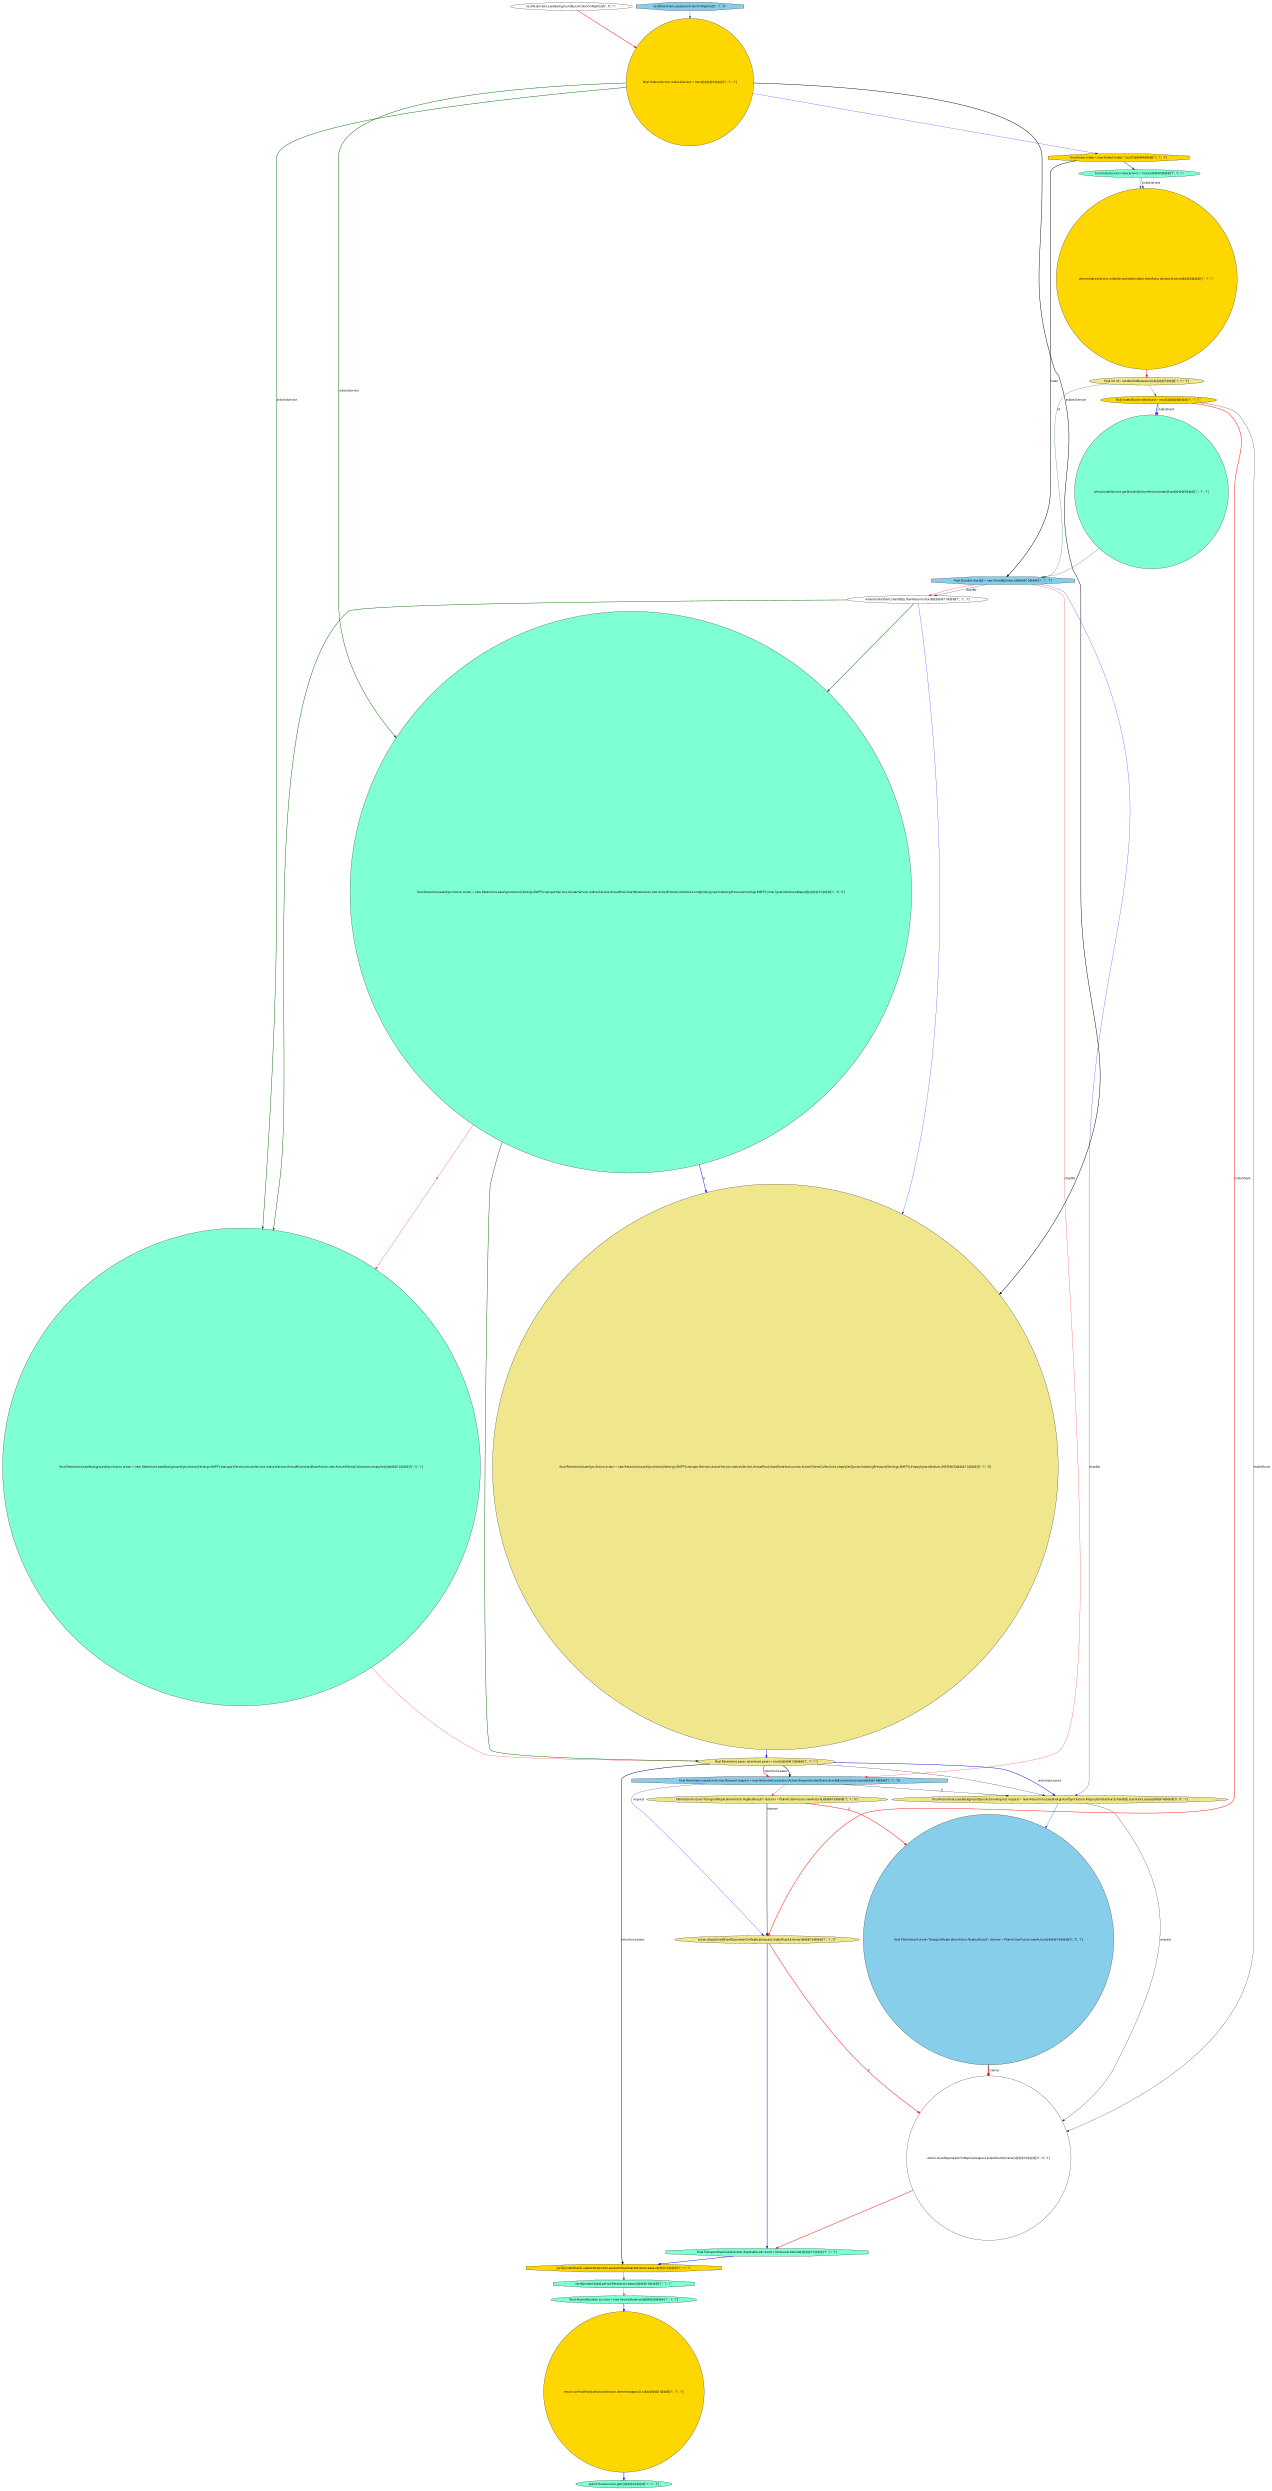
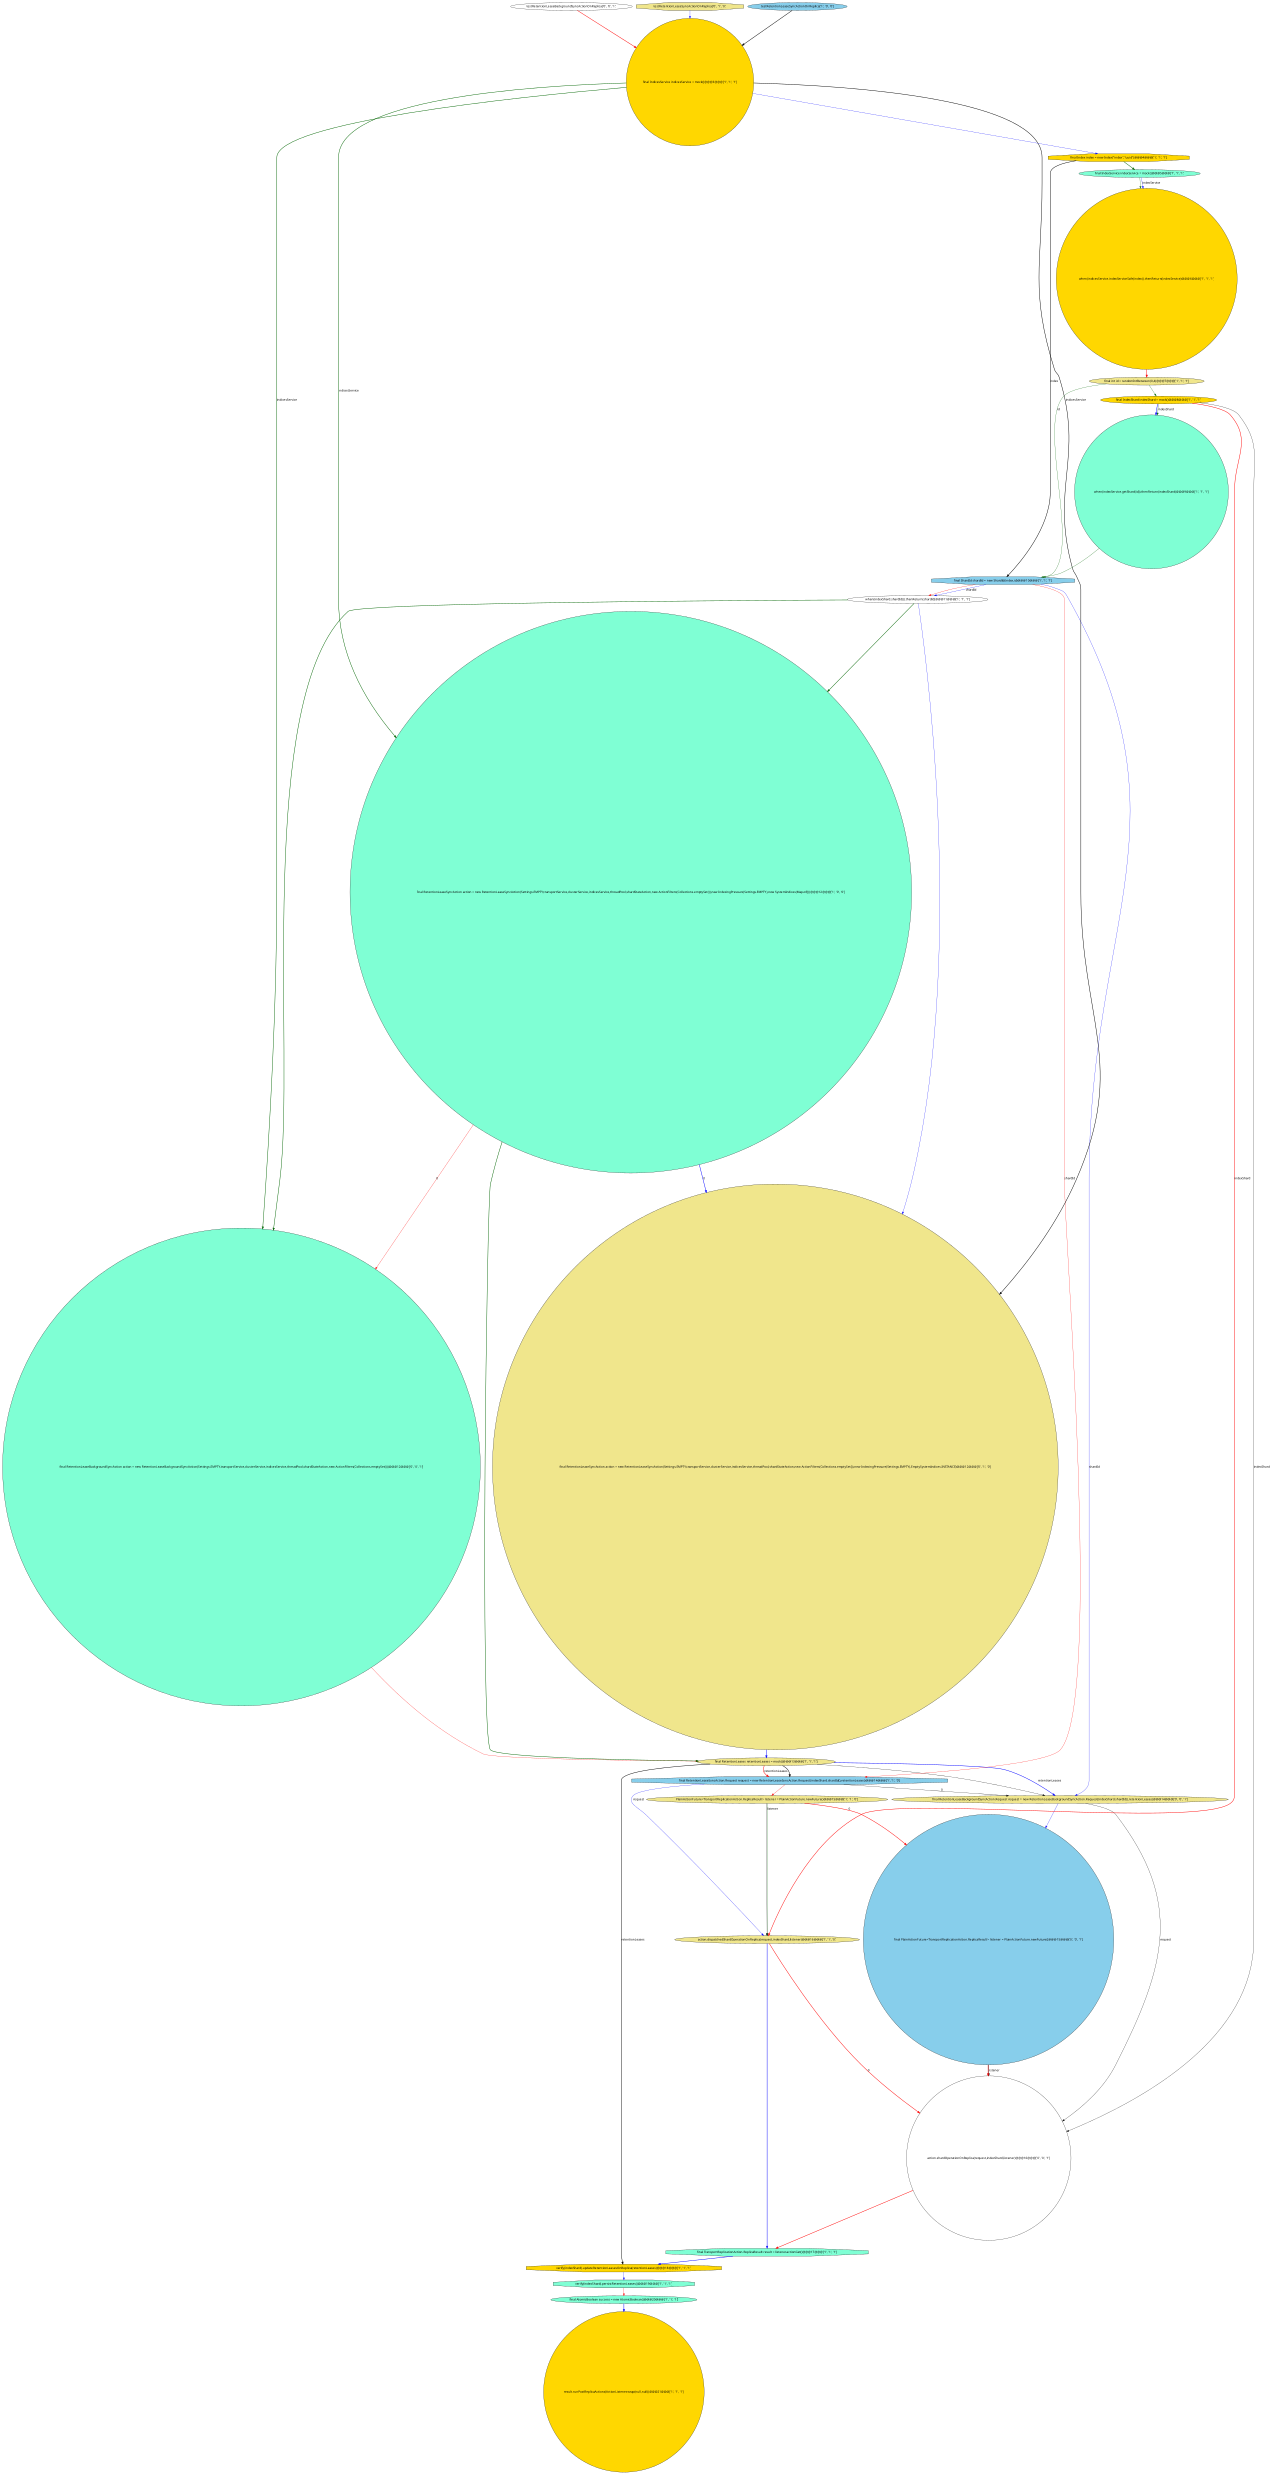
node "testRetentionLeaseSyncActionOnReplica['0', '1', '0']": fillcolor skyblue -> khaki
node "testRetentionLeaseSyncActionOnReplica['1', '0', '0']": added
node "assertTrue(success.get())@@@22@@@['1', '1', '1']": removed
